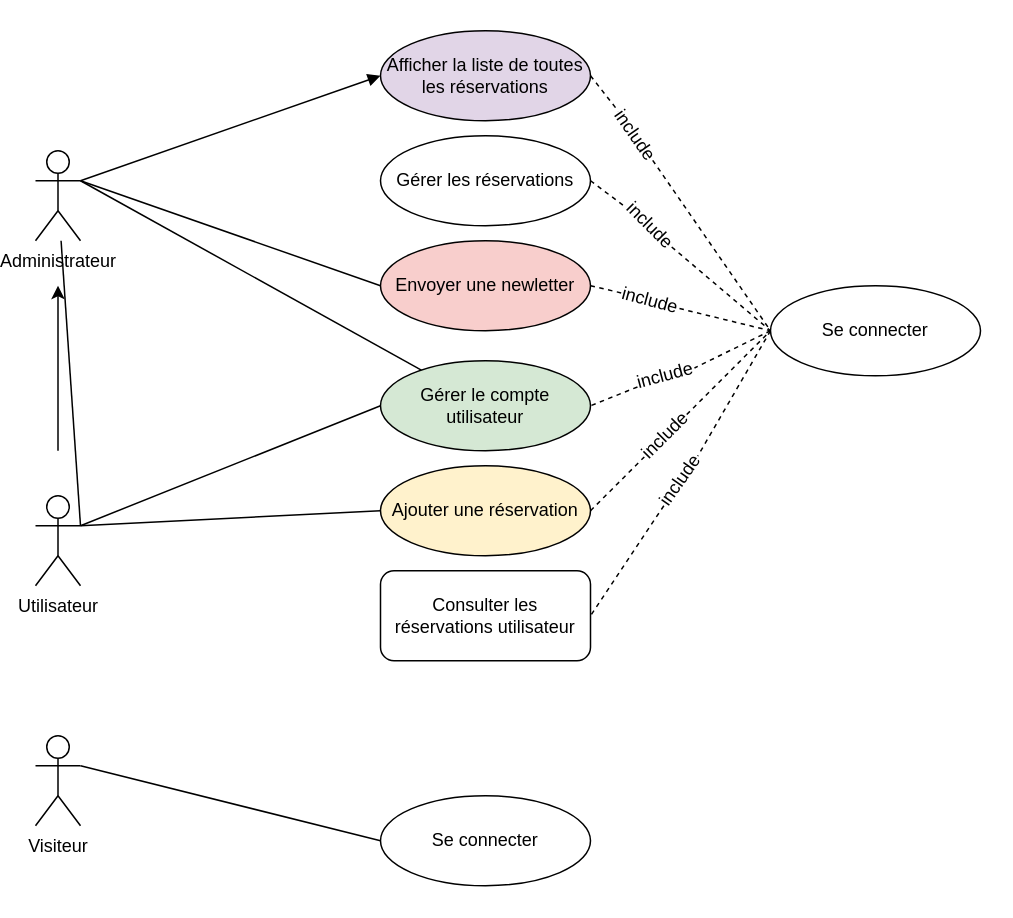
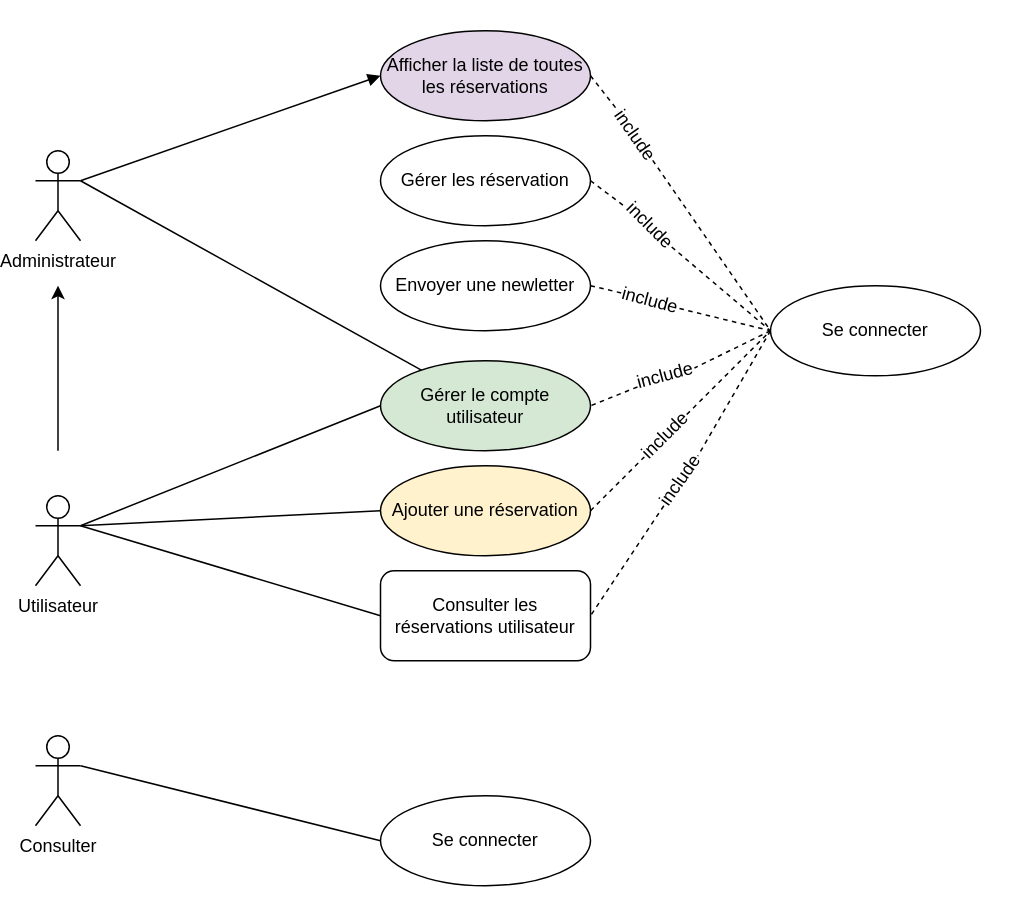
node "Gérer les réservations": label "Gérer les réservations" -> "Gérer les réservation"
edge "Administrateur" -- "Envoyer une newletter": removed
node "Envoyer une newletter": fillcolor #f8cecc -> #ffffff
edge "Administrateur" -- "Utilisateur": now "Consulter les réservations utilisateur" -- "Utilisateur"
node "Visiteur": label "Visiteur" -> "Consulter"
